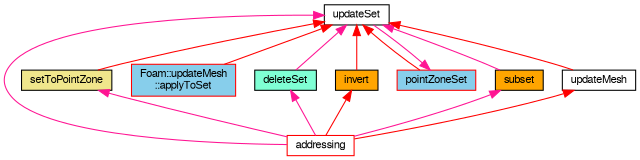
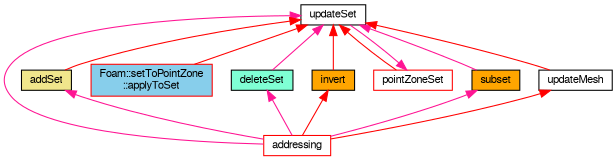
node "setToPointZone": label "setToPointZone" -> "addSet"
node "Foam::updateMesh ::applyToSet": label "Foam::updateMesh ::applyToSet" -> "Foam::setToPointZone ::applyToSet"
node "pointZoneSet": fillcolor skyblue -> white
